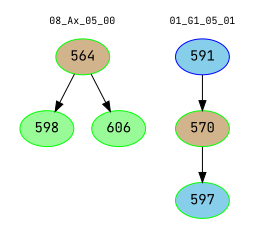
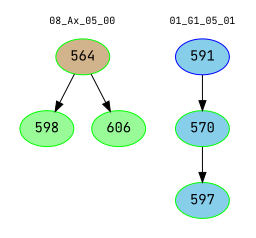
node "570": fillcolor tan -> skyblue
